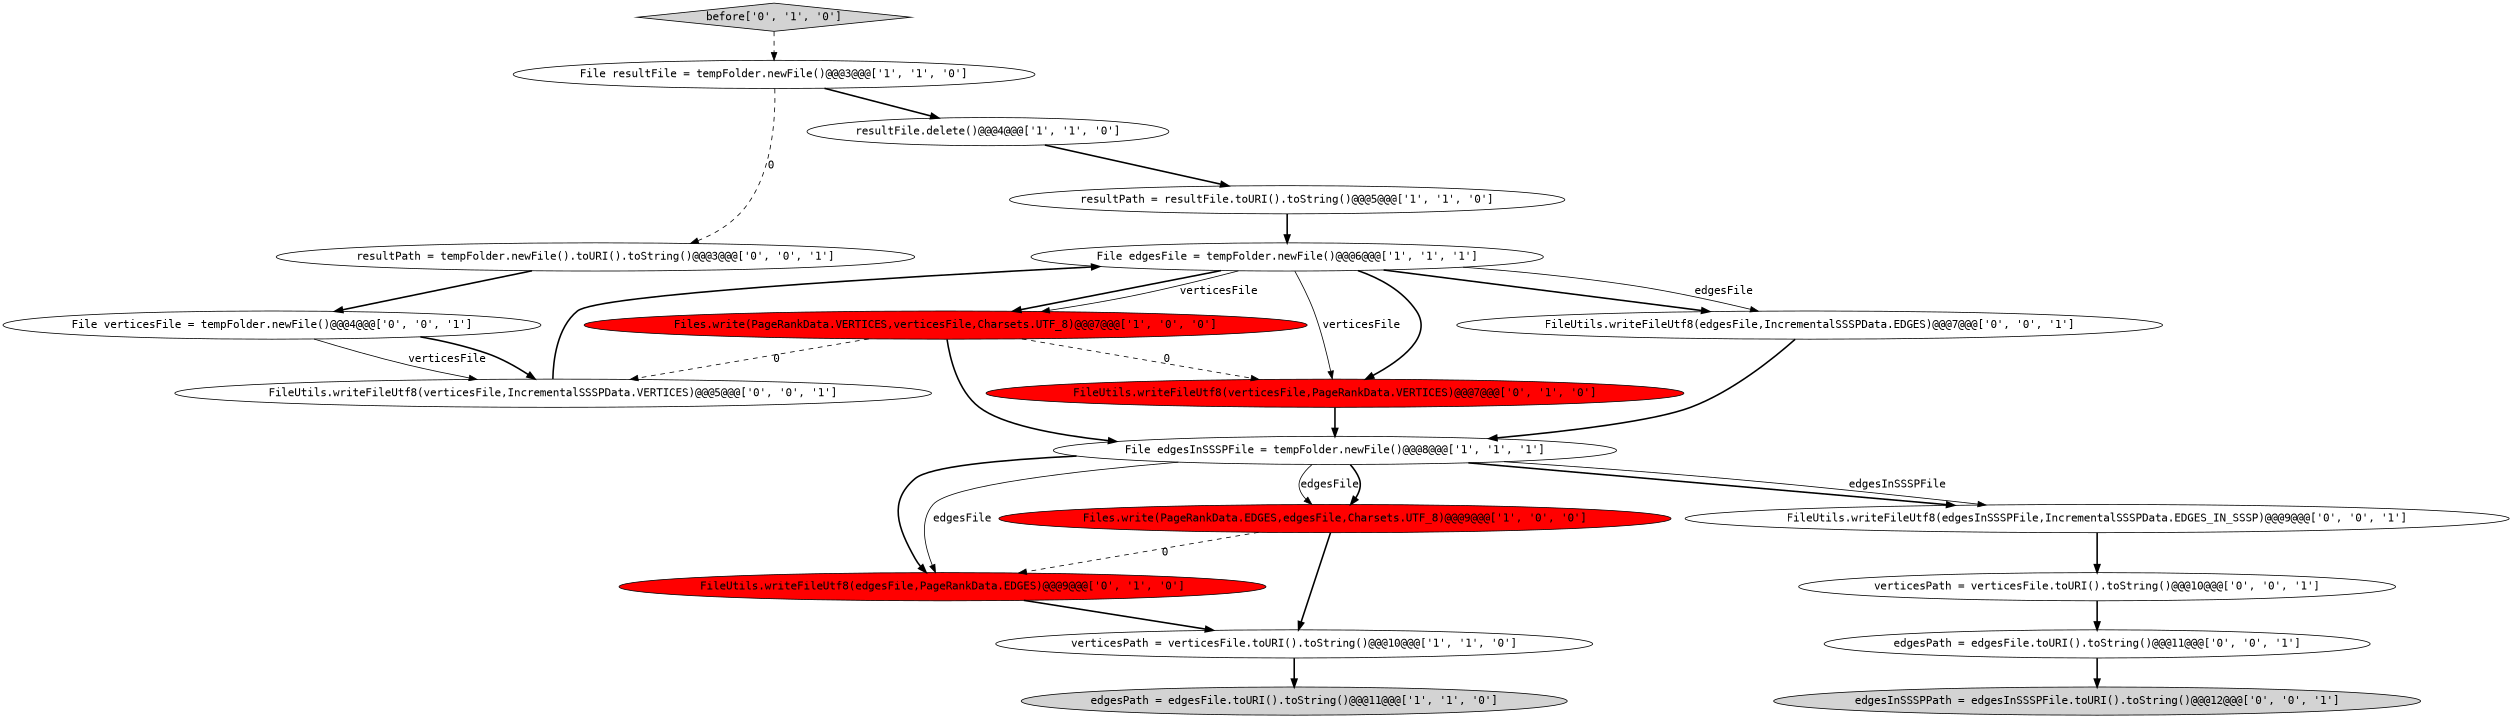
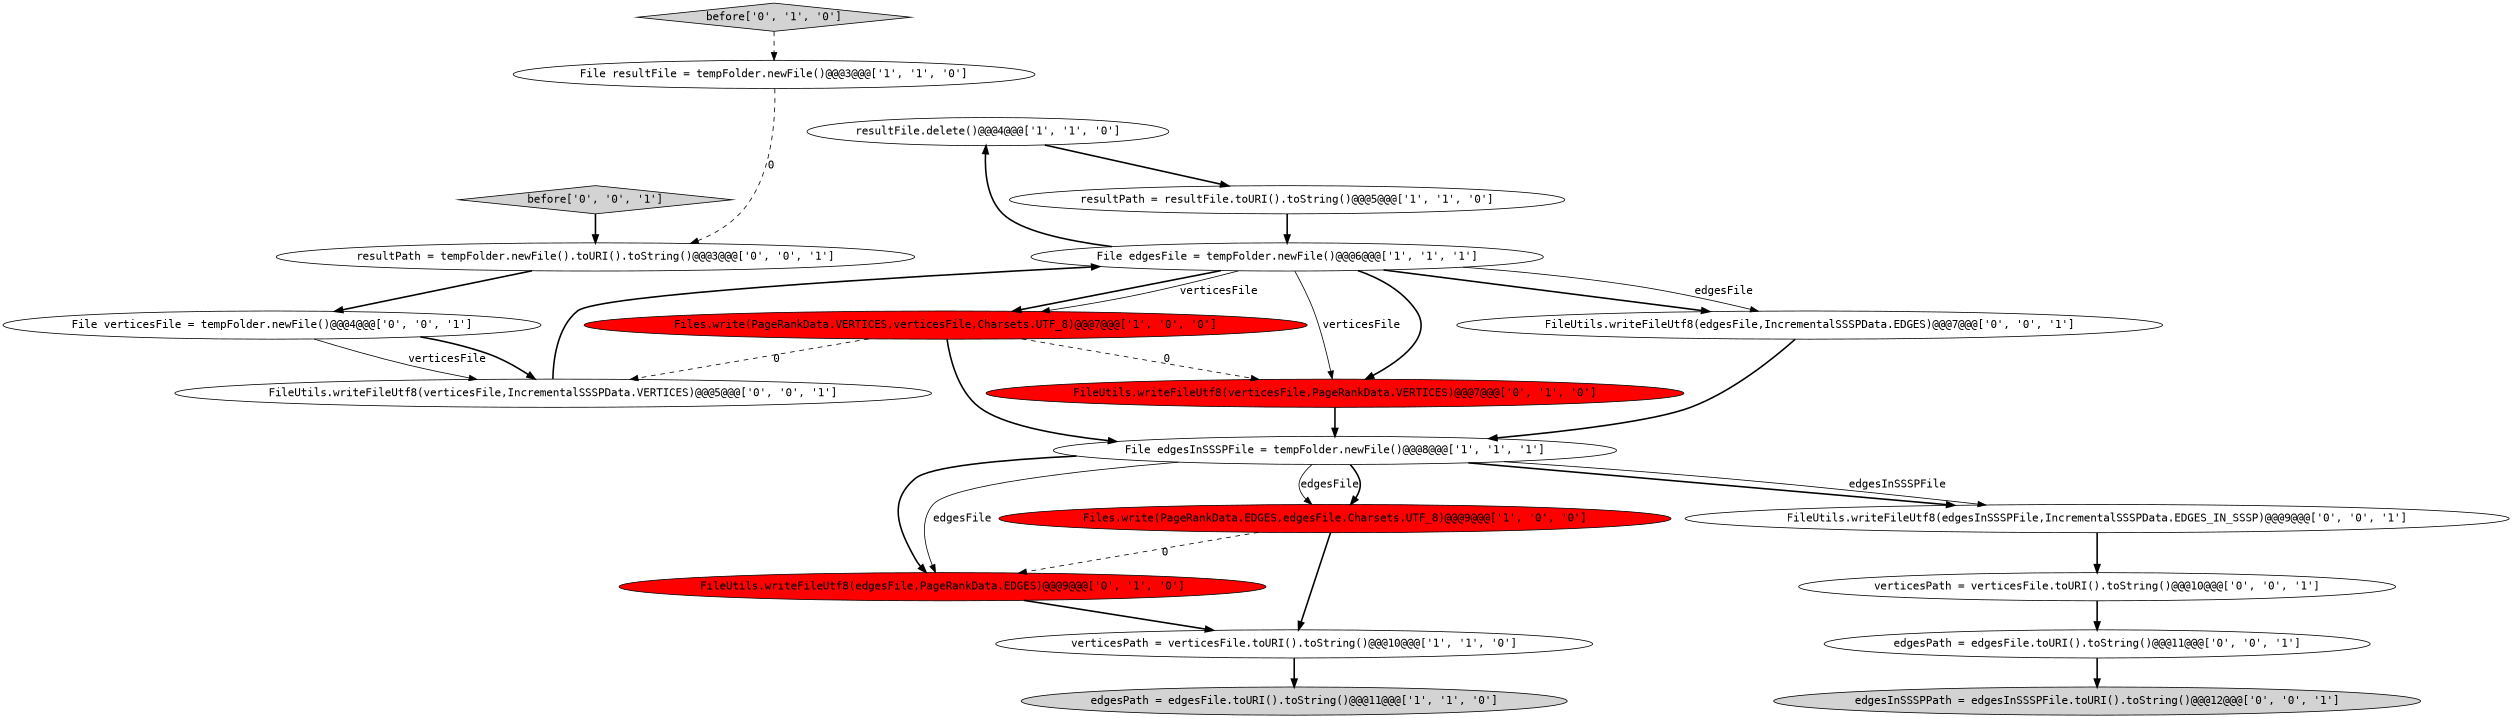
edge "File resultFile = tempFolder.newFile()@@@3@@@['1', '1', '0']" -> "resultFile.delete()@@@4@@@['1', '1', '0']": now "File edgesFile = tempFolder.newFile()@@@6@@@['1', '1', '1']" -> "resultFile.delete()@@@4@@@['1', '1', '0']"
node "before['0', '0', '1']": added
